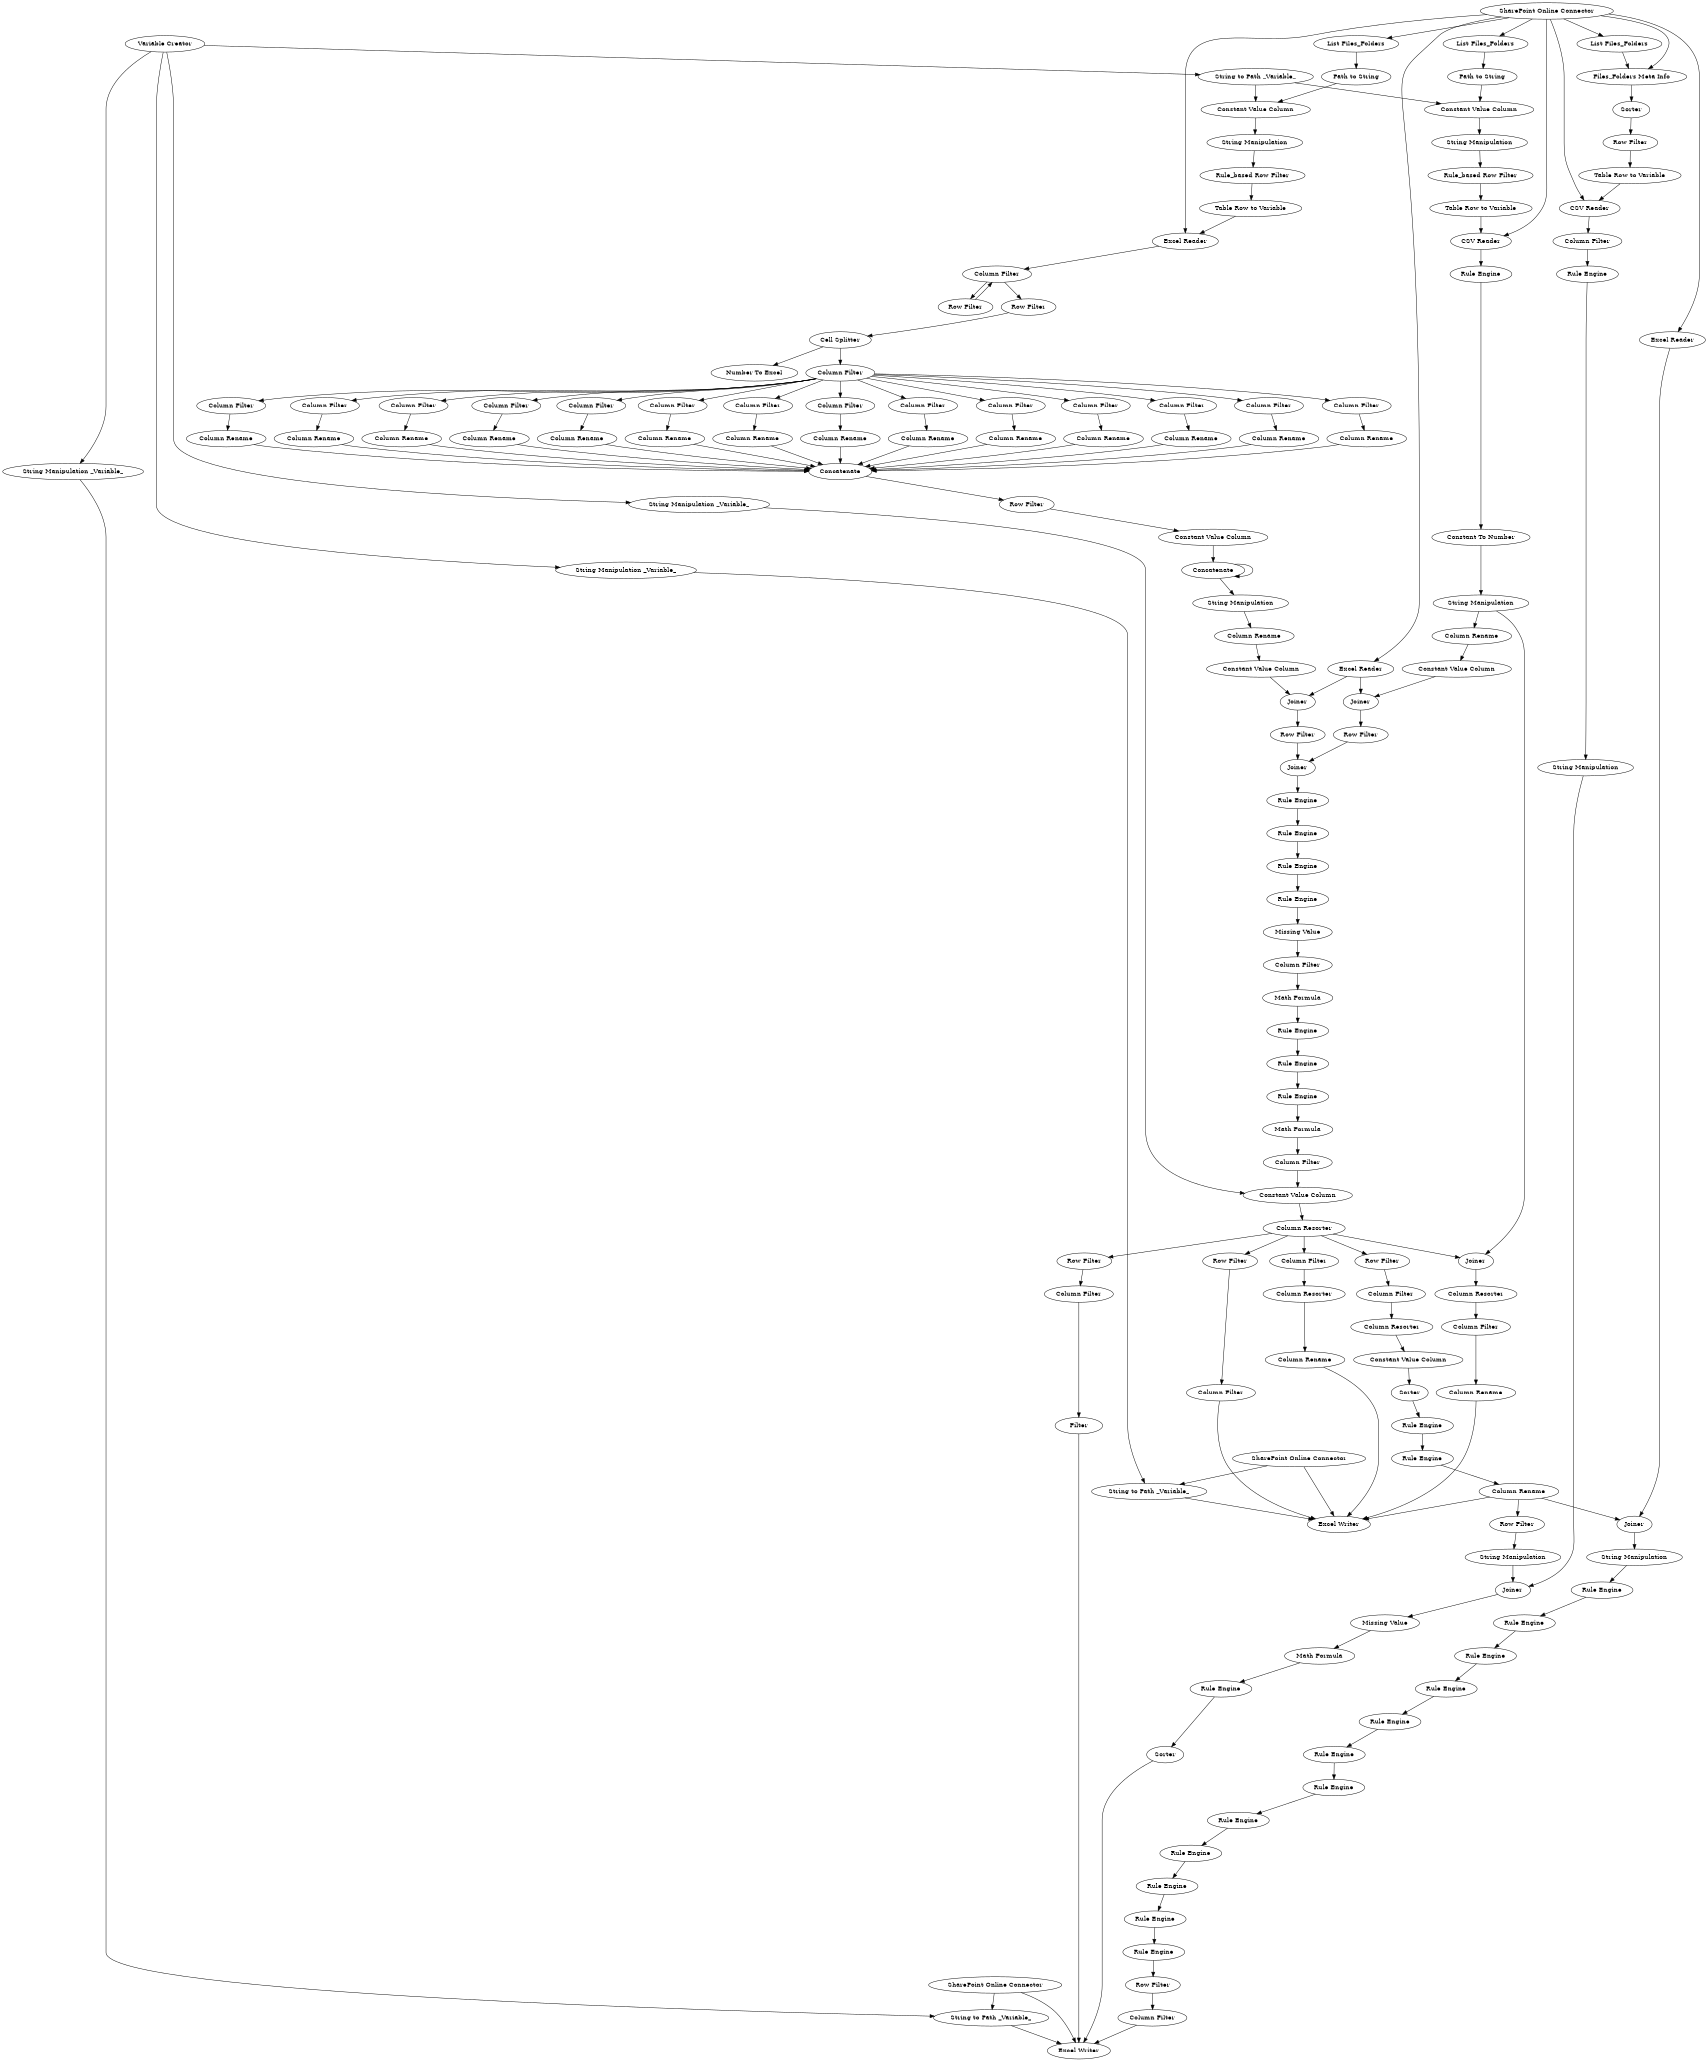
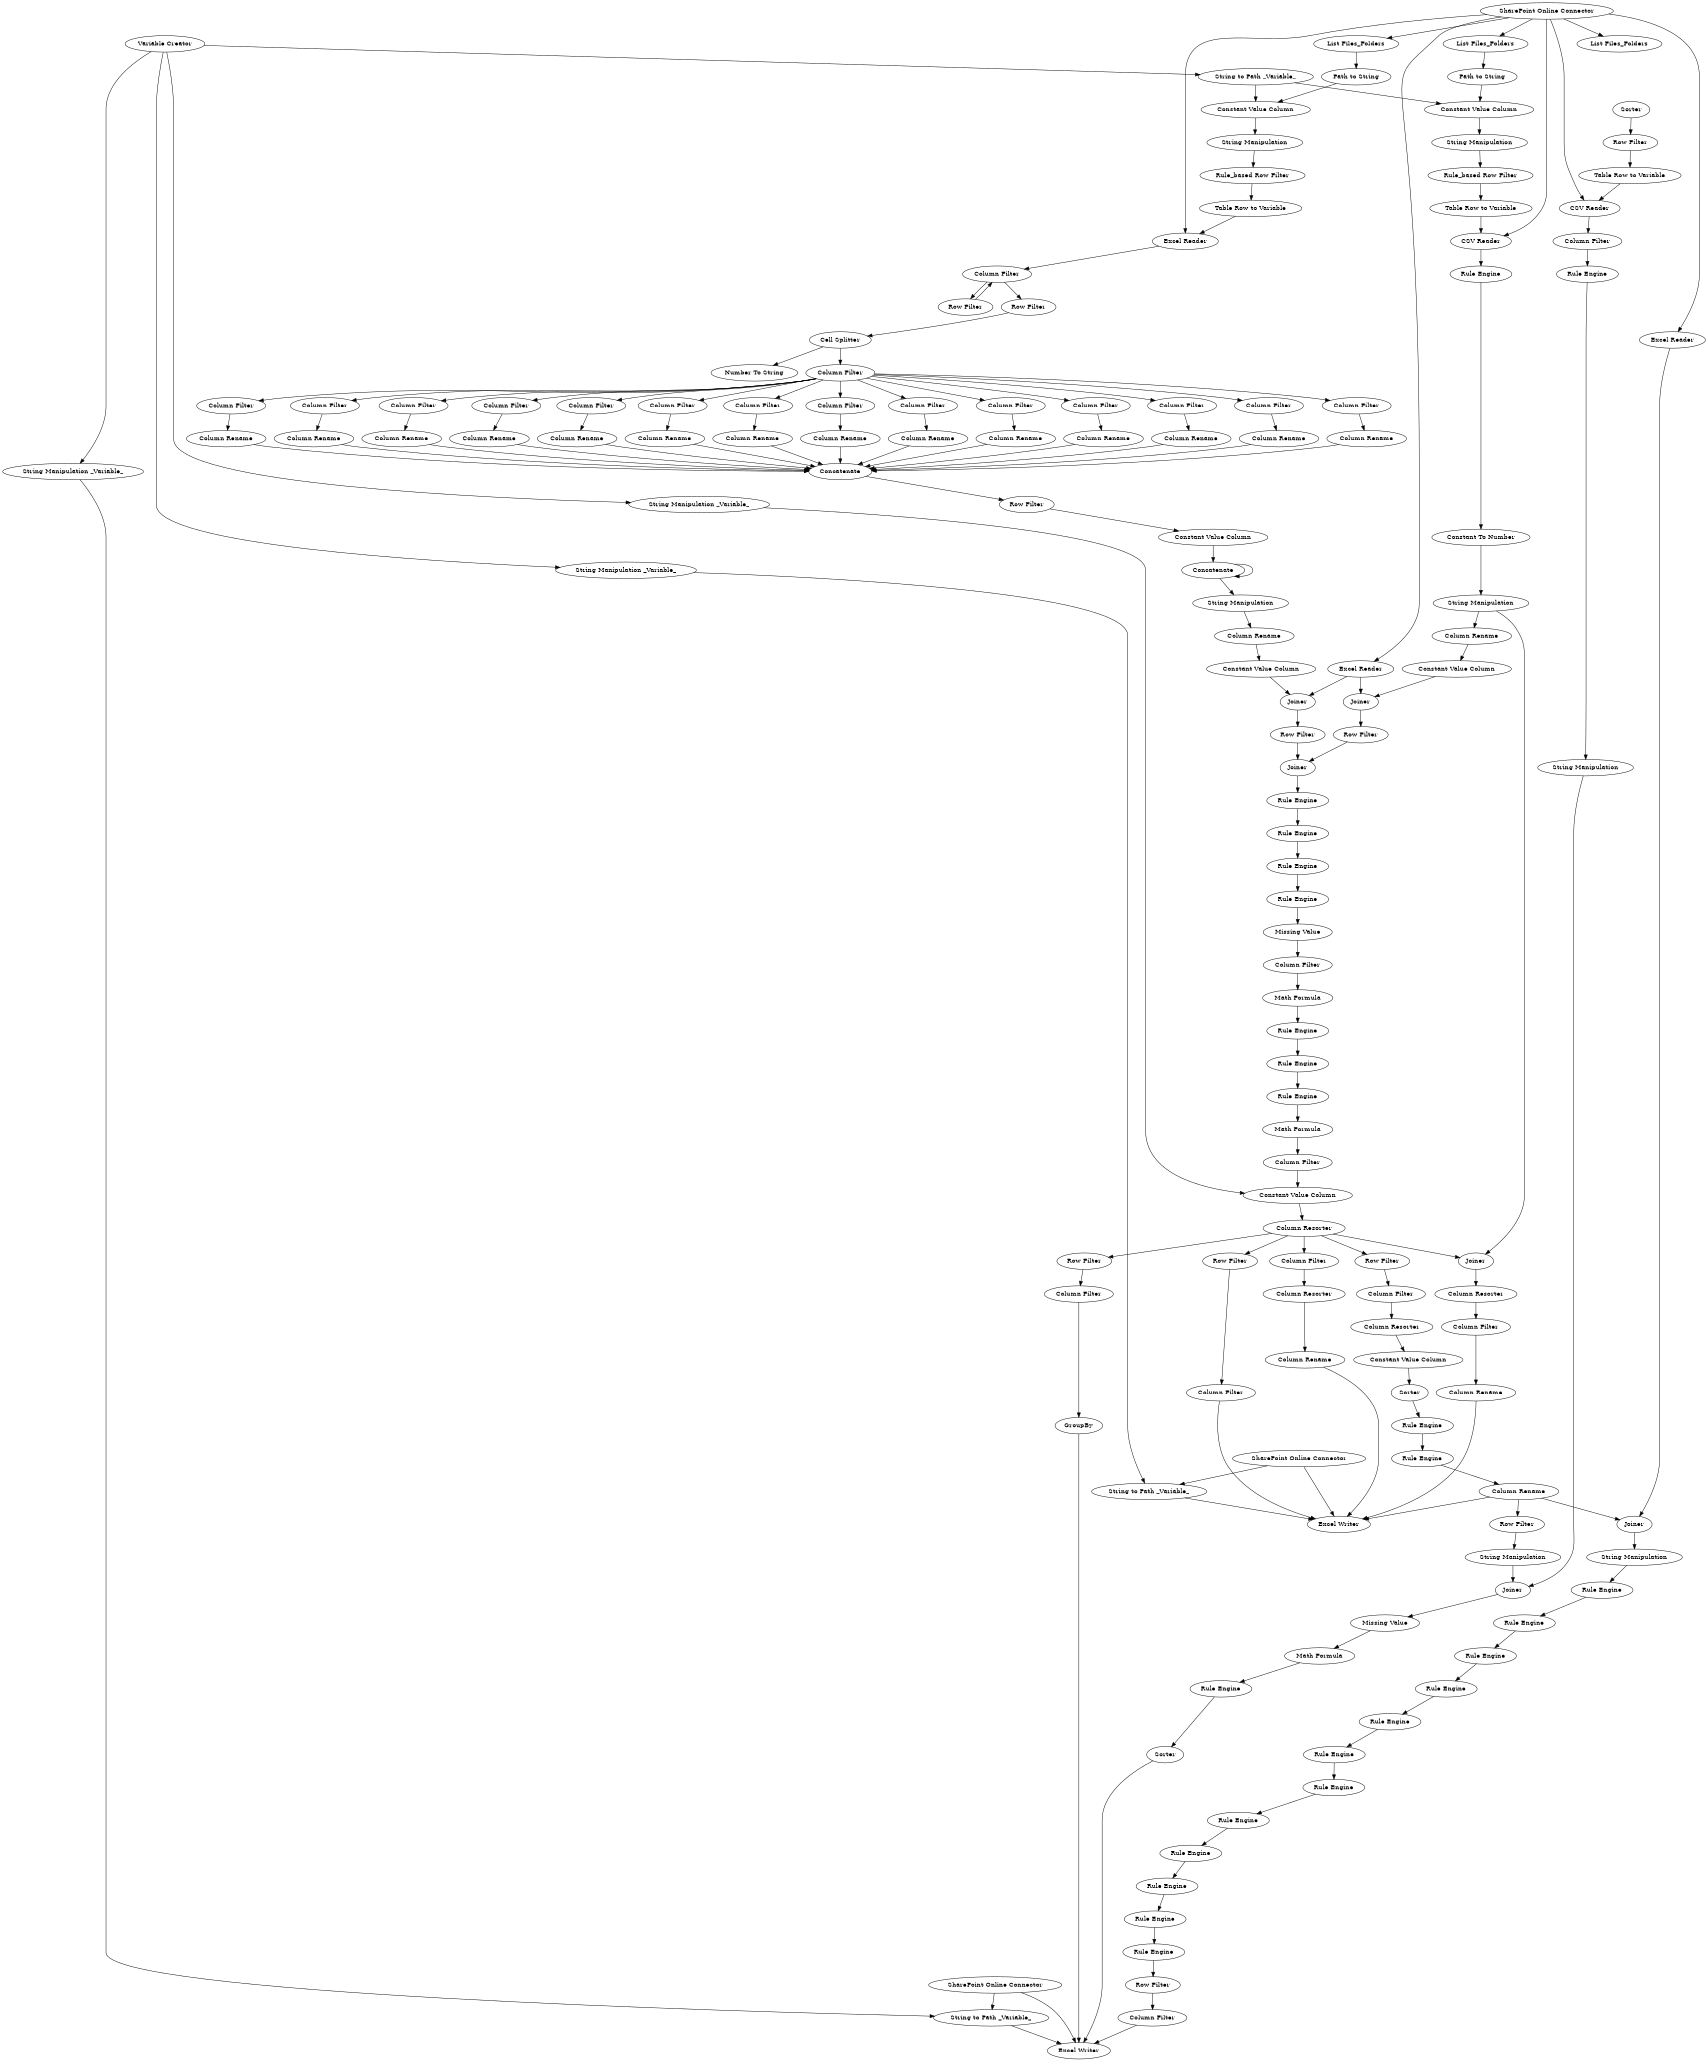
node "Files_Folders Meta Info": removed
node "Number To Excel": label "Number To Excel" -> "Number To String"
node "Filter": label "Filter" -> "GroupBy"
